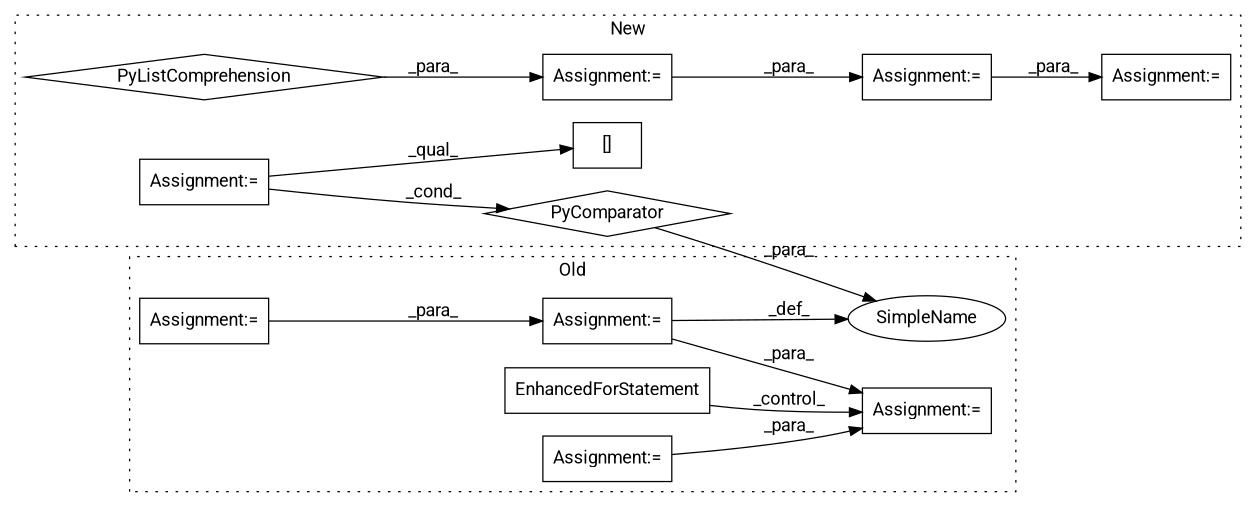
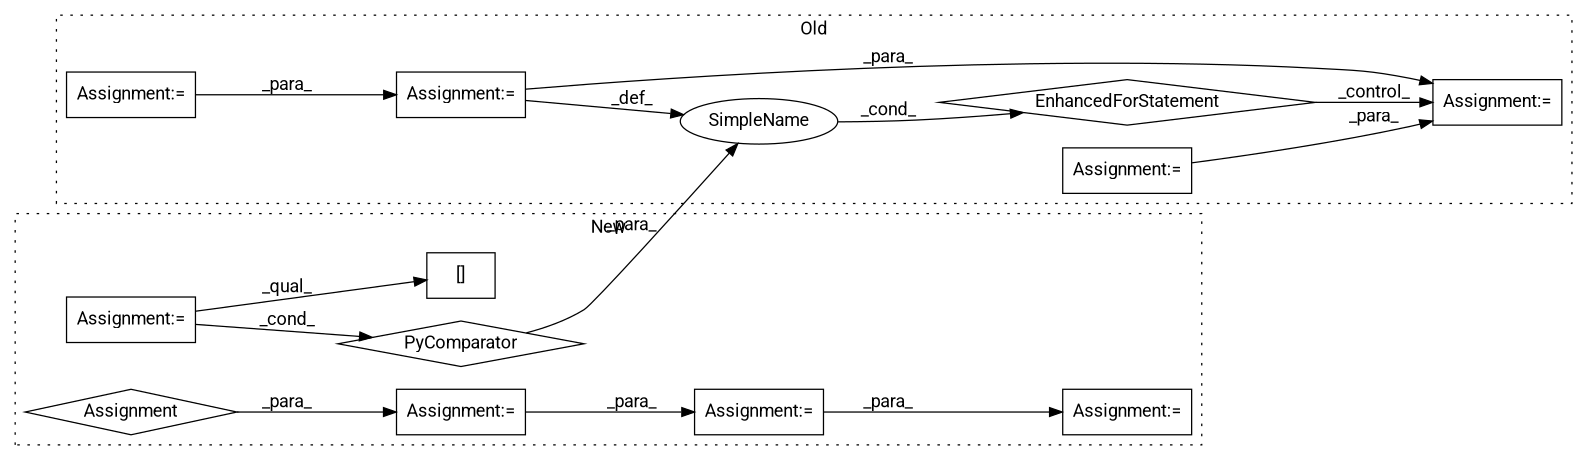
node "PyListComprehension": label "PyListComprehension" -> "Assignment"
edge "SimpleName" -> "EnhancedForStatement": added, label "_cond_"
node "EnhancedForStatement": shape box -> diamond
